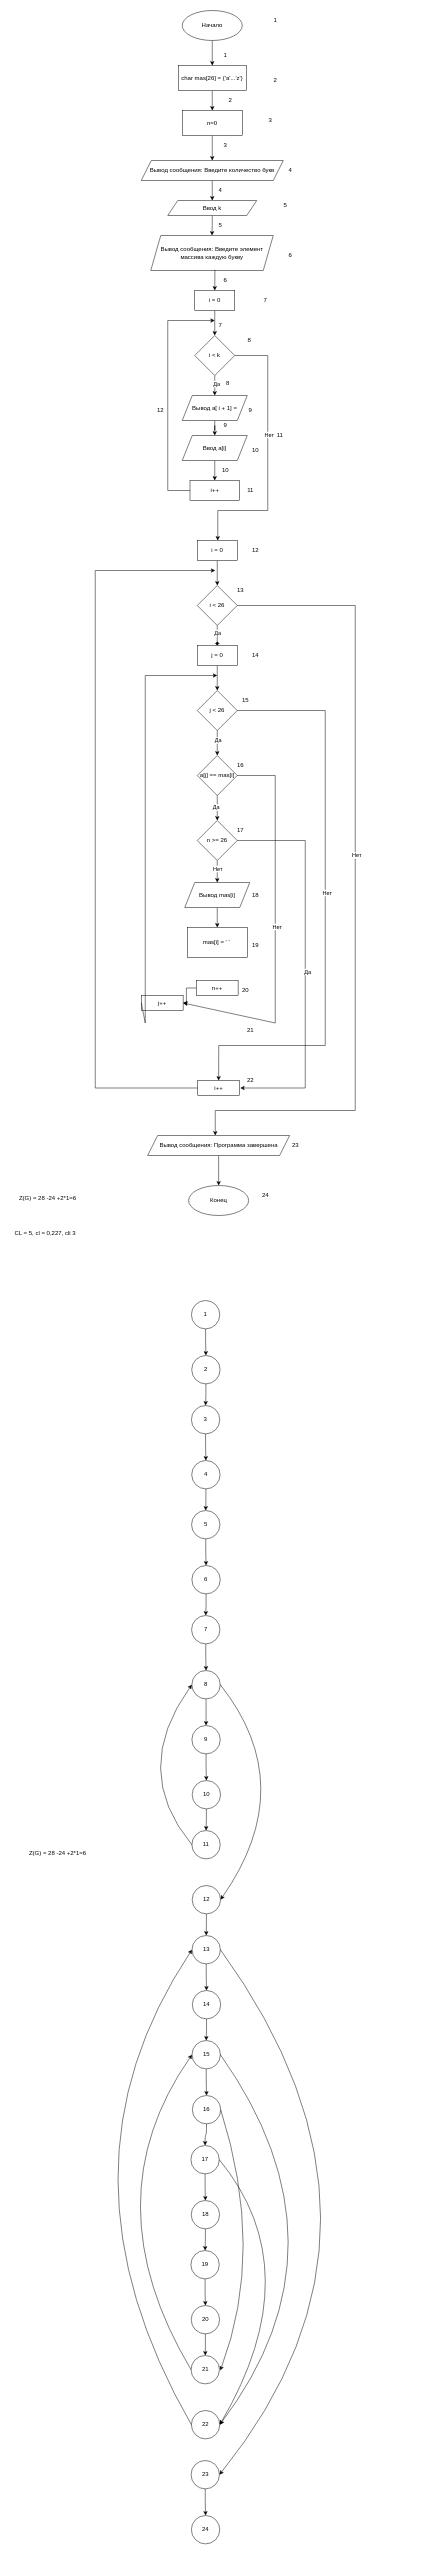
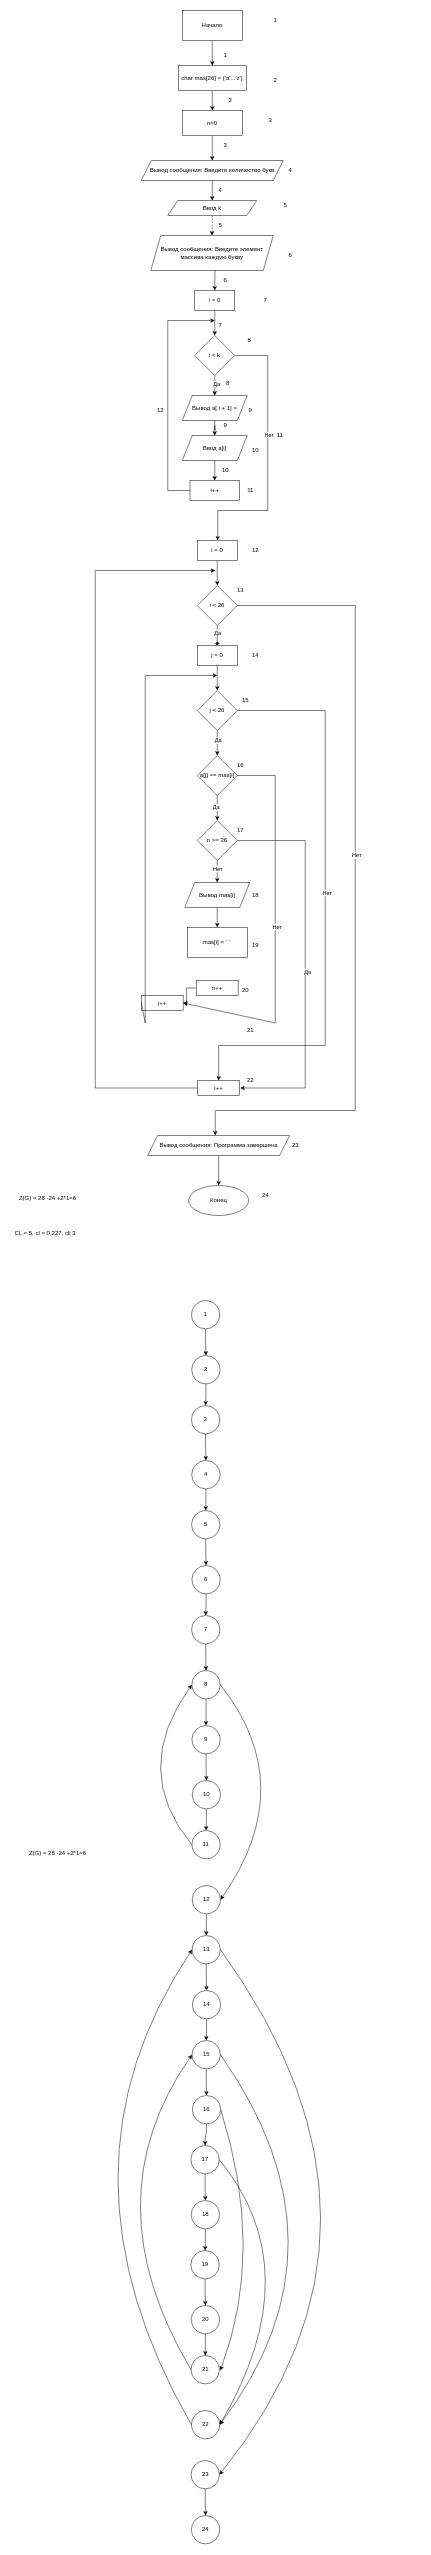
node "Начало": shape ellipse -> rectangle
edge "Ввод k" -> "Вывод сообщения: Введите элемент массива каждую букву": style solid -> dashed
